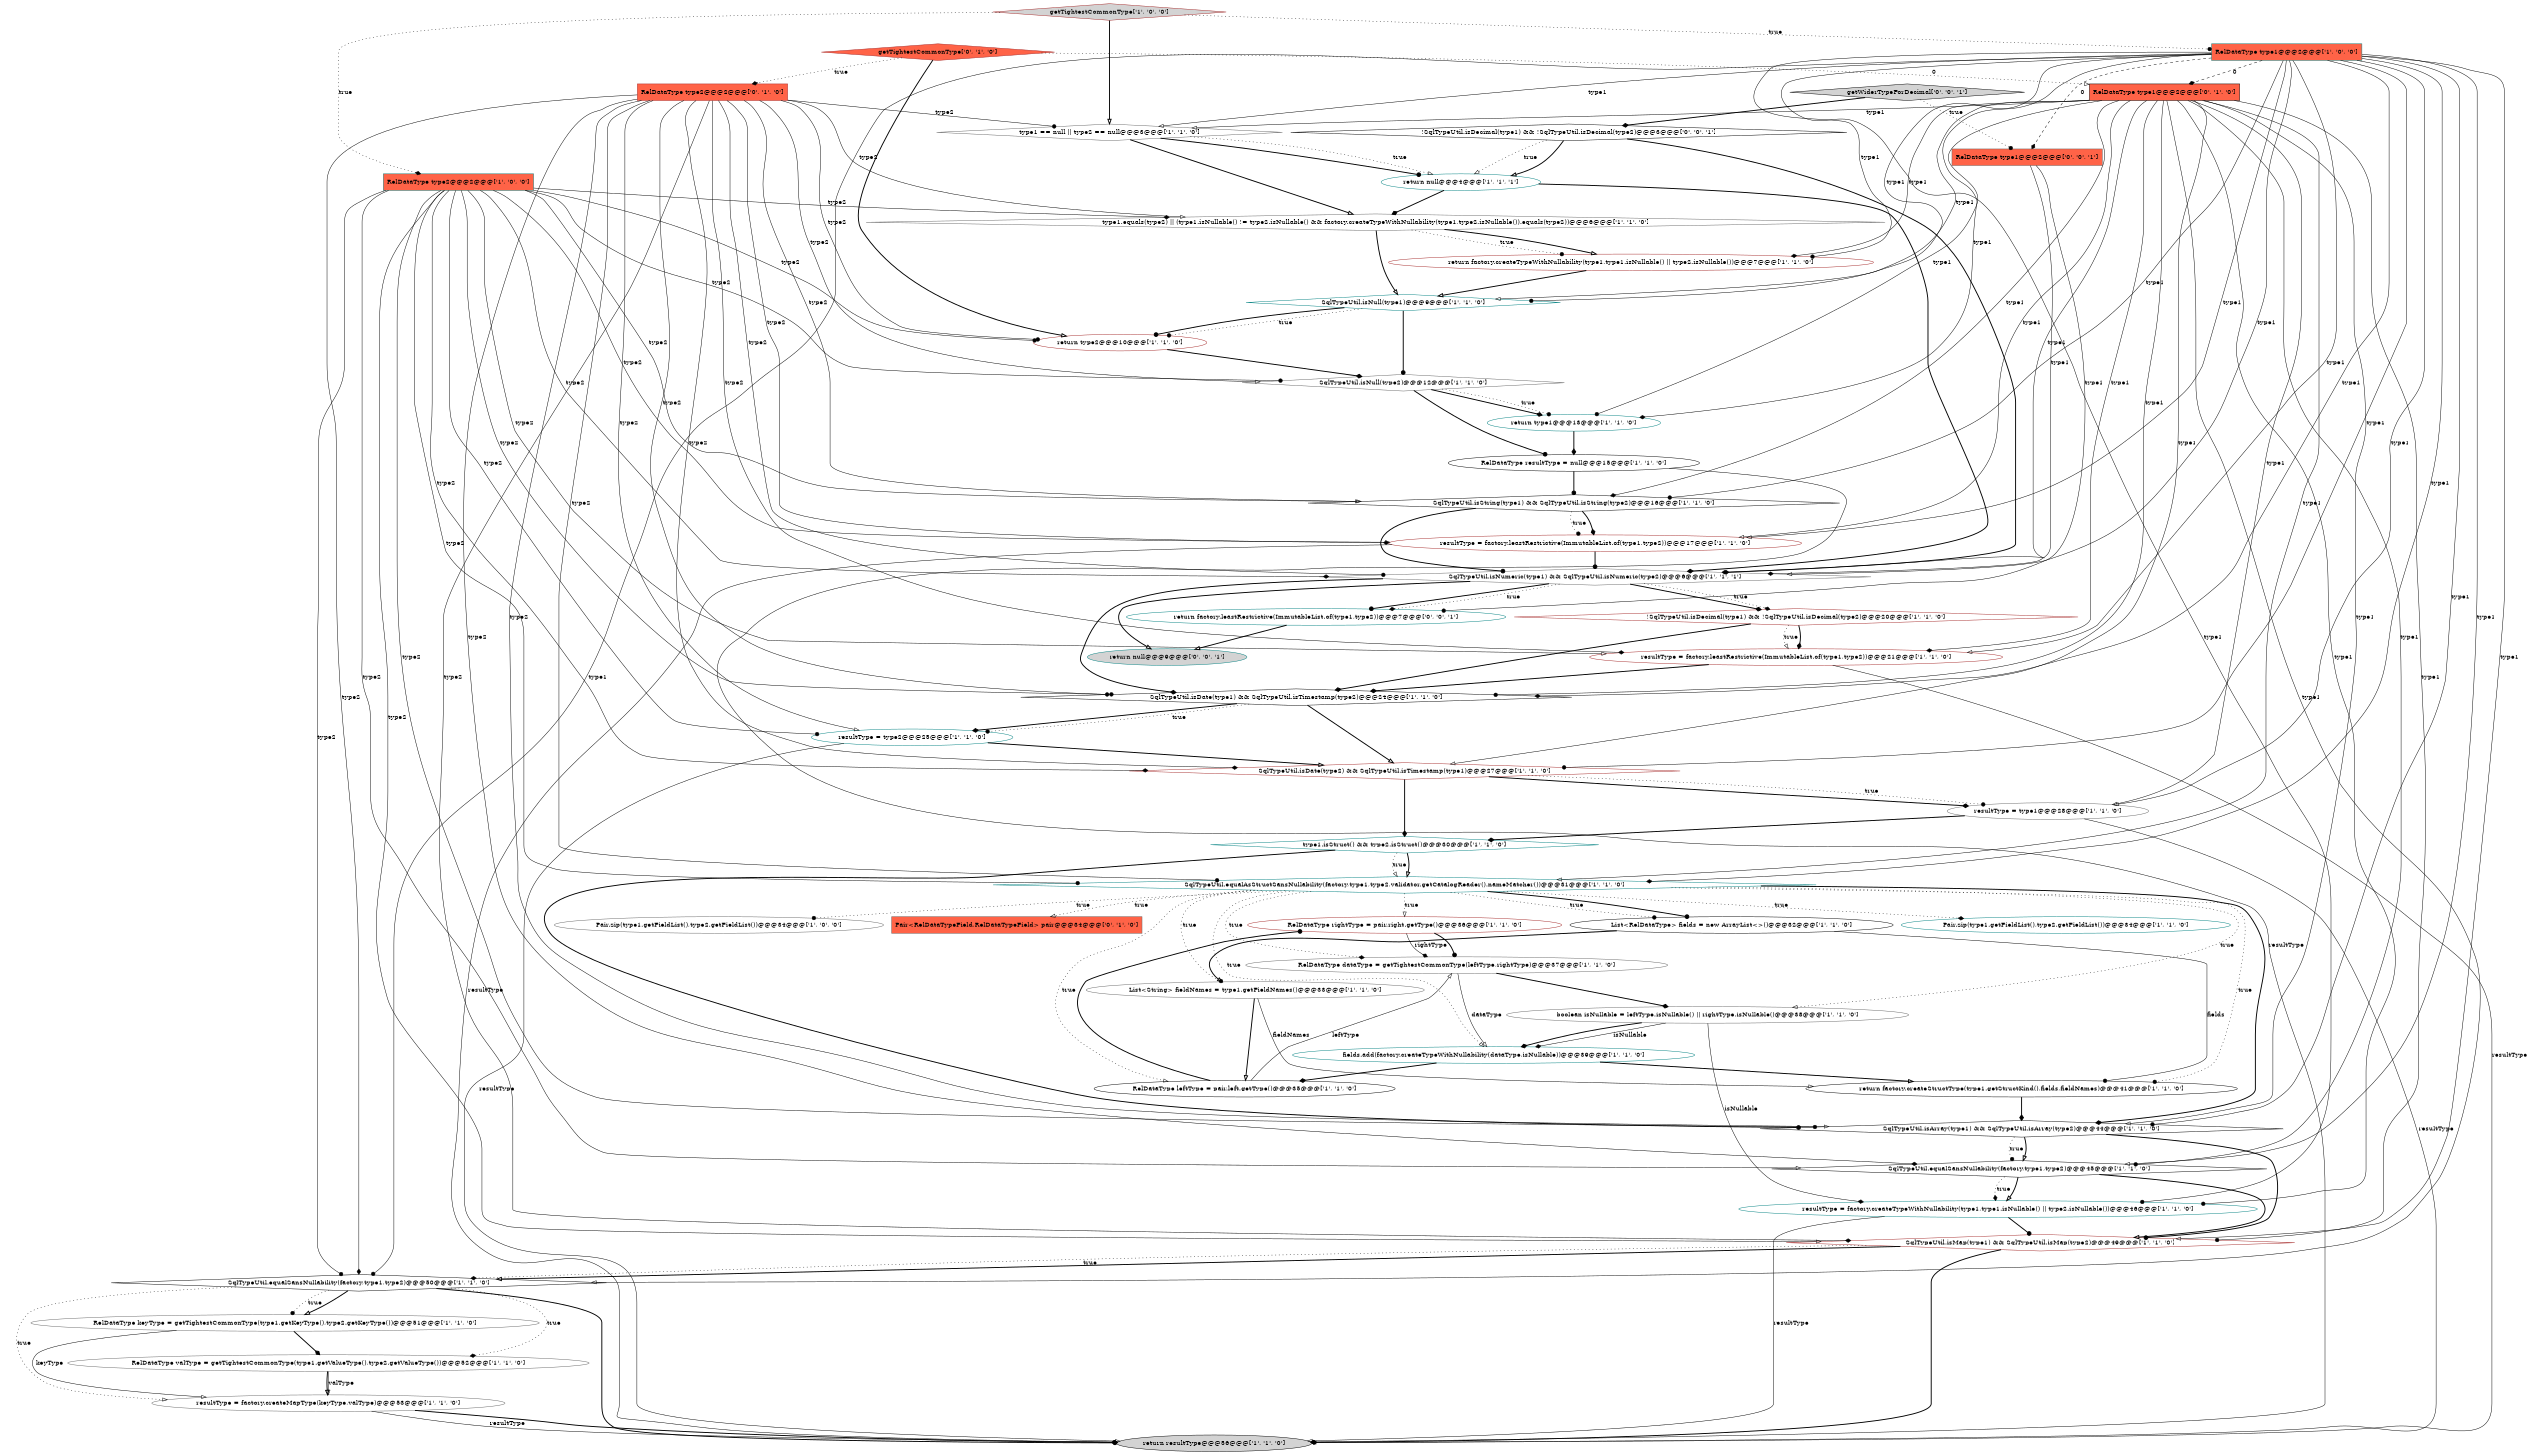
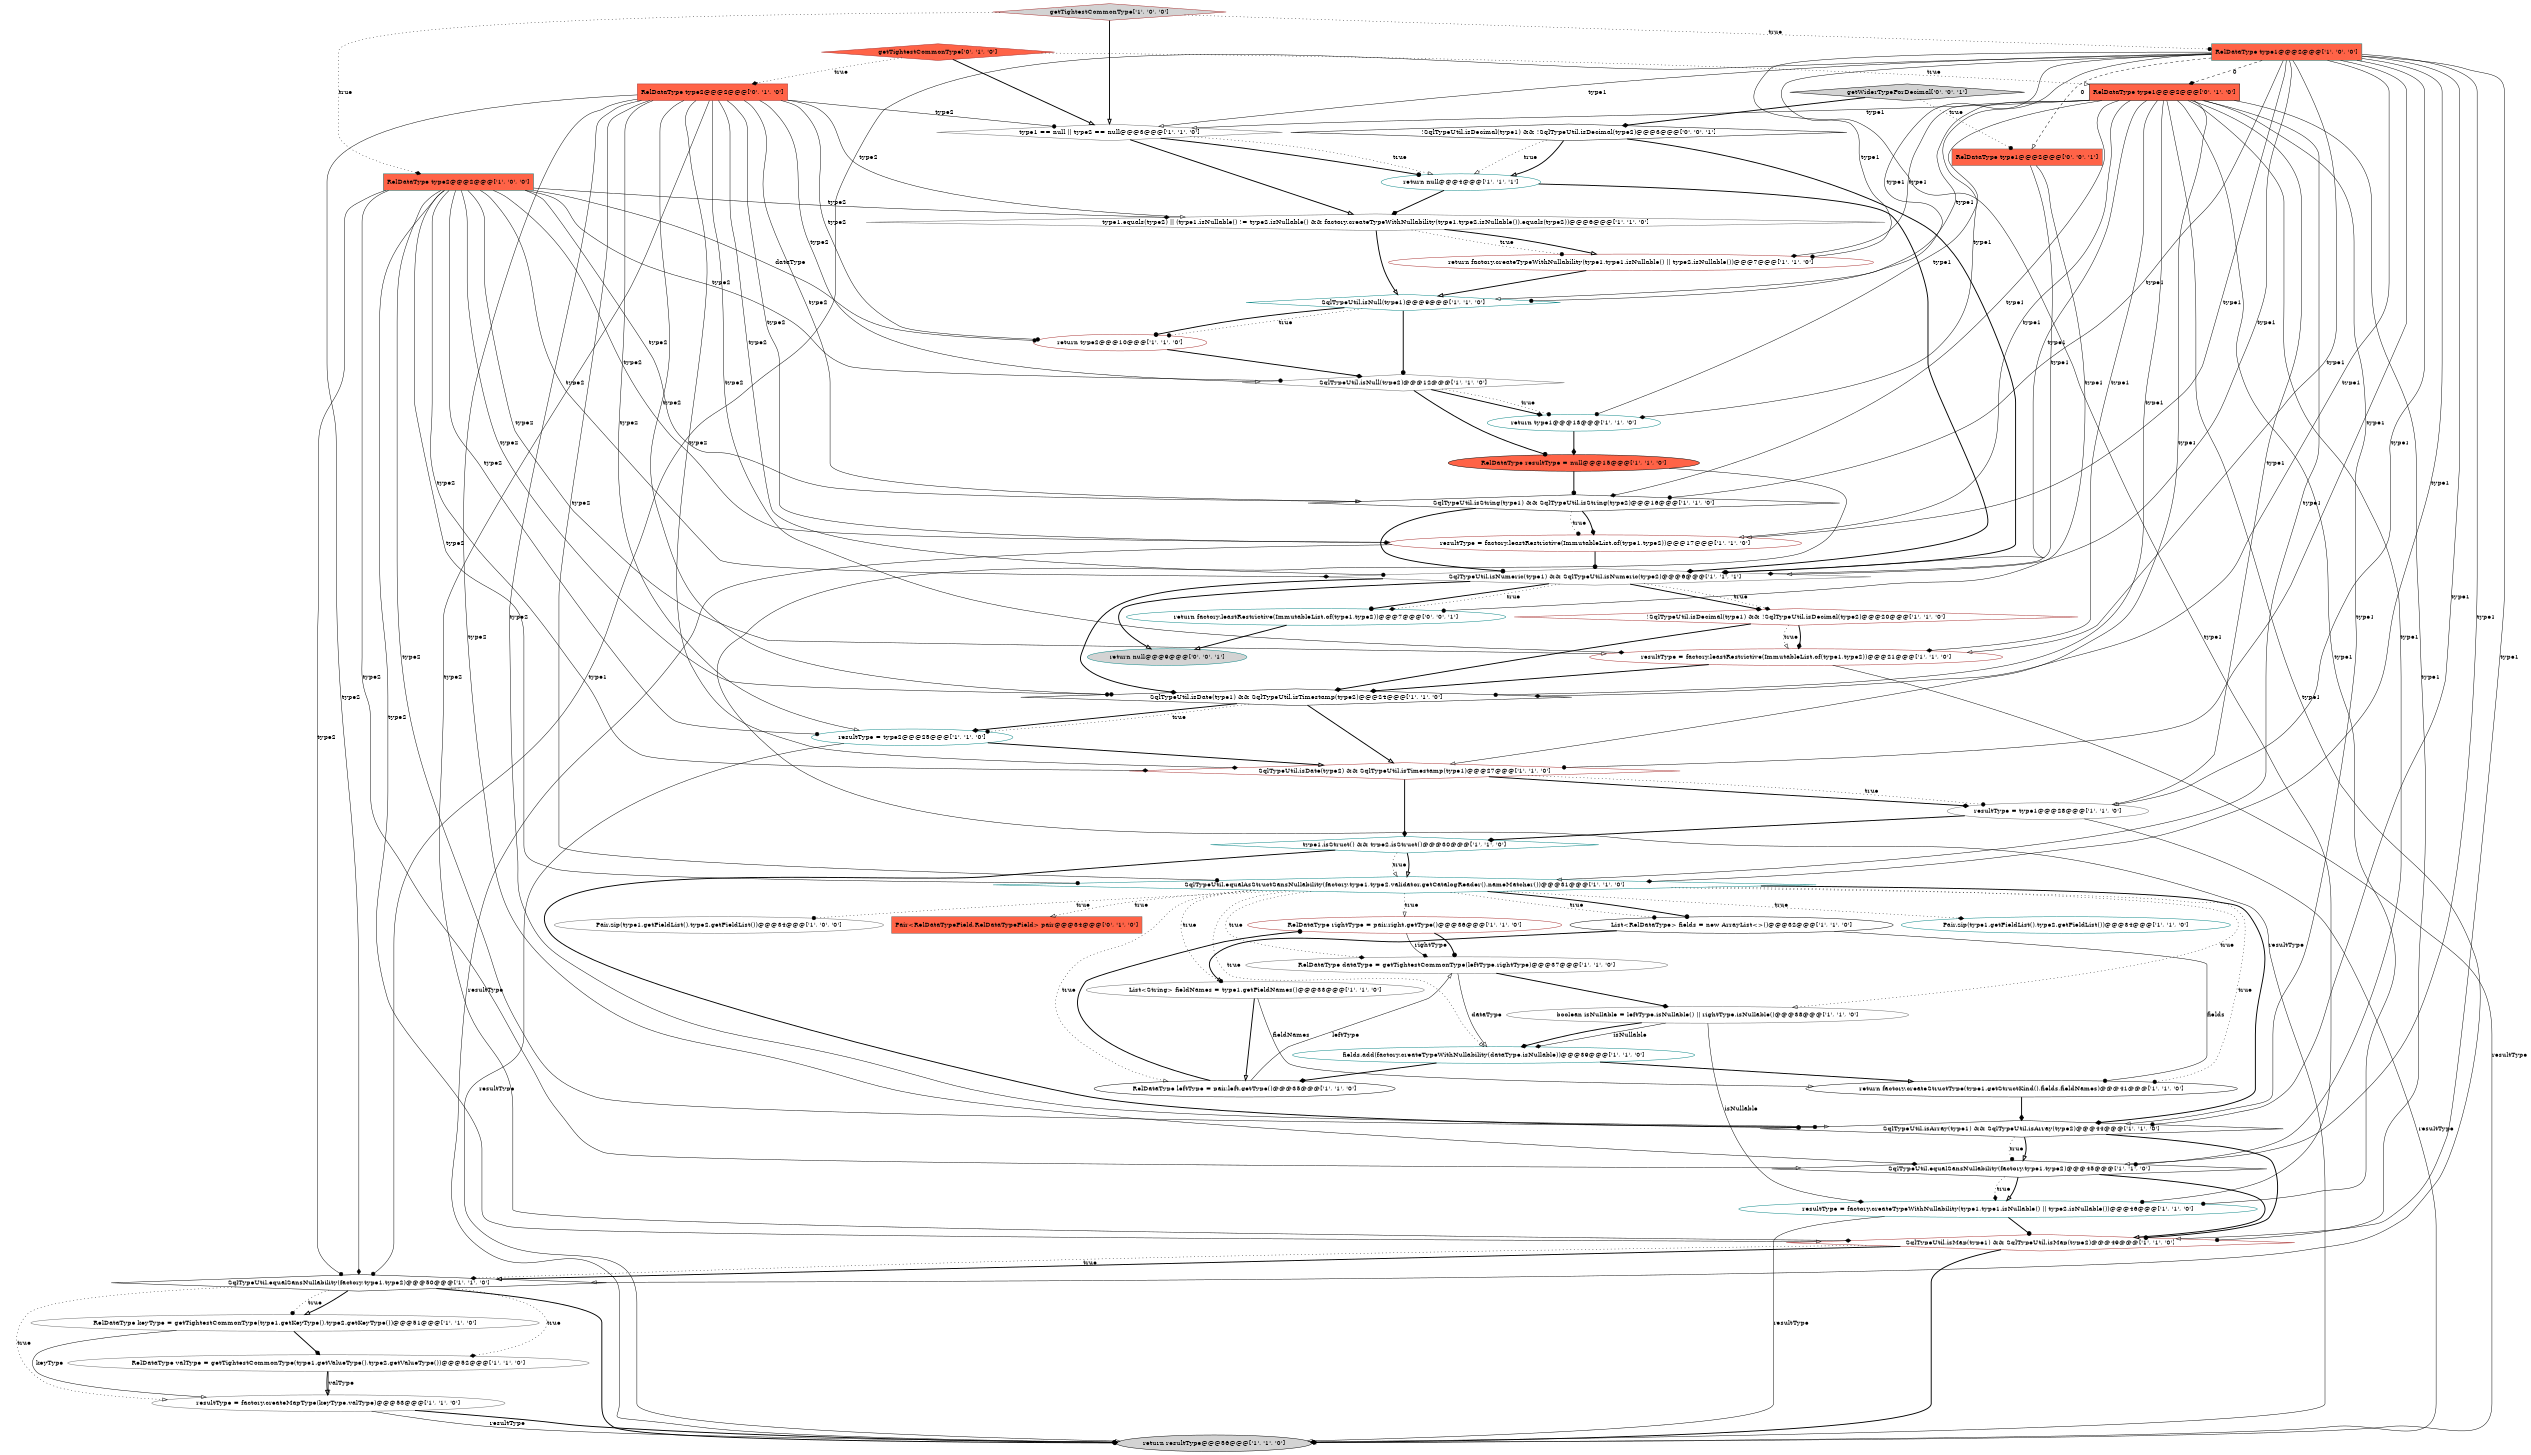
edge "getTightestCommonType['0', '1', '0']" -> "RelDataType type1@@@2@@@['0', '1', '0']": label "0" -> "true"
edge "RelDataType type1@@@2@@@['1', '0', '0']" -> "RelDataType type1@@@2@@@['0', '0', '1']": arrowhead diamond -> onormal
edge "getTightestCommonType['0', '1', '0']" -> "return type2@@@10@@@['1', '1', '0']": now "getTightestCommonType['0', '1', '0']" -> "type1 == null || type2 == null@@@3@@@['1', '1', '0']"
edge "RelDataType type2@@@2@@@['1', '0', '0']" -> "return type2@@@10@@@['1', '1', '0']": label "type2" -> "dataType"
node "RelDataType resultType = null@@@15@@@['1', '1', '0']": fillcolor white -> tomato
